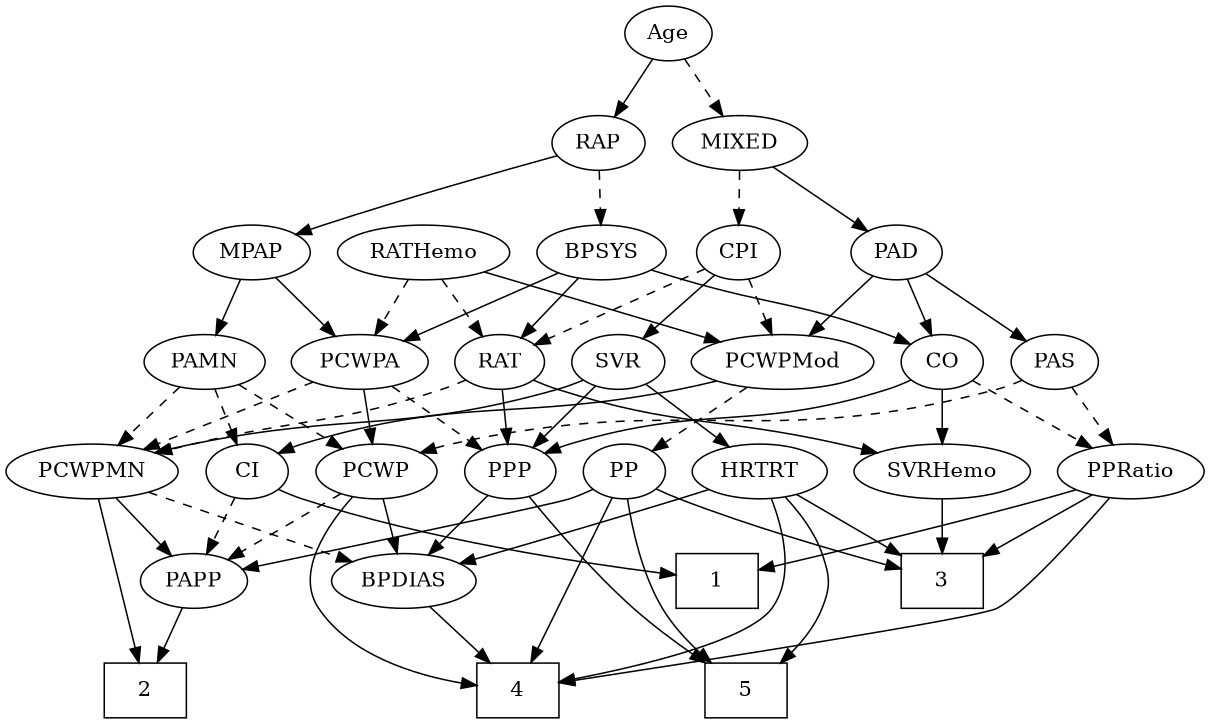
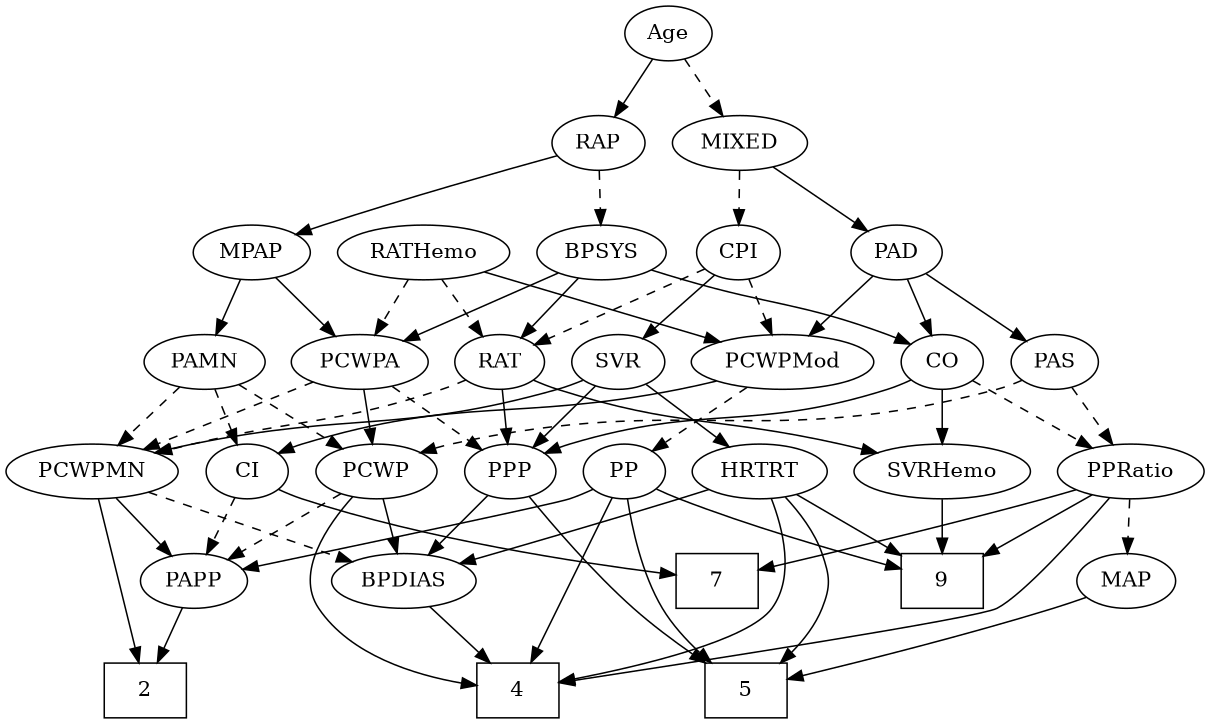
node "1": label "1" -> "7"
node "3": label "3" -> "9"
node "MAP": added
